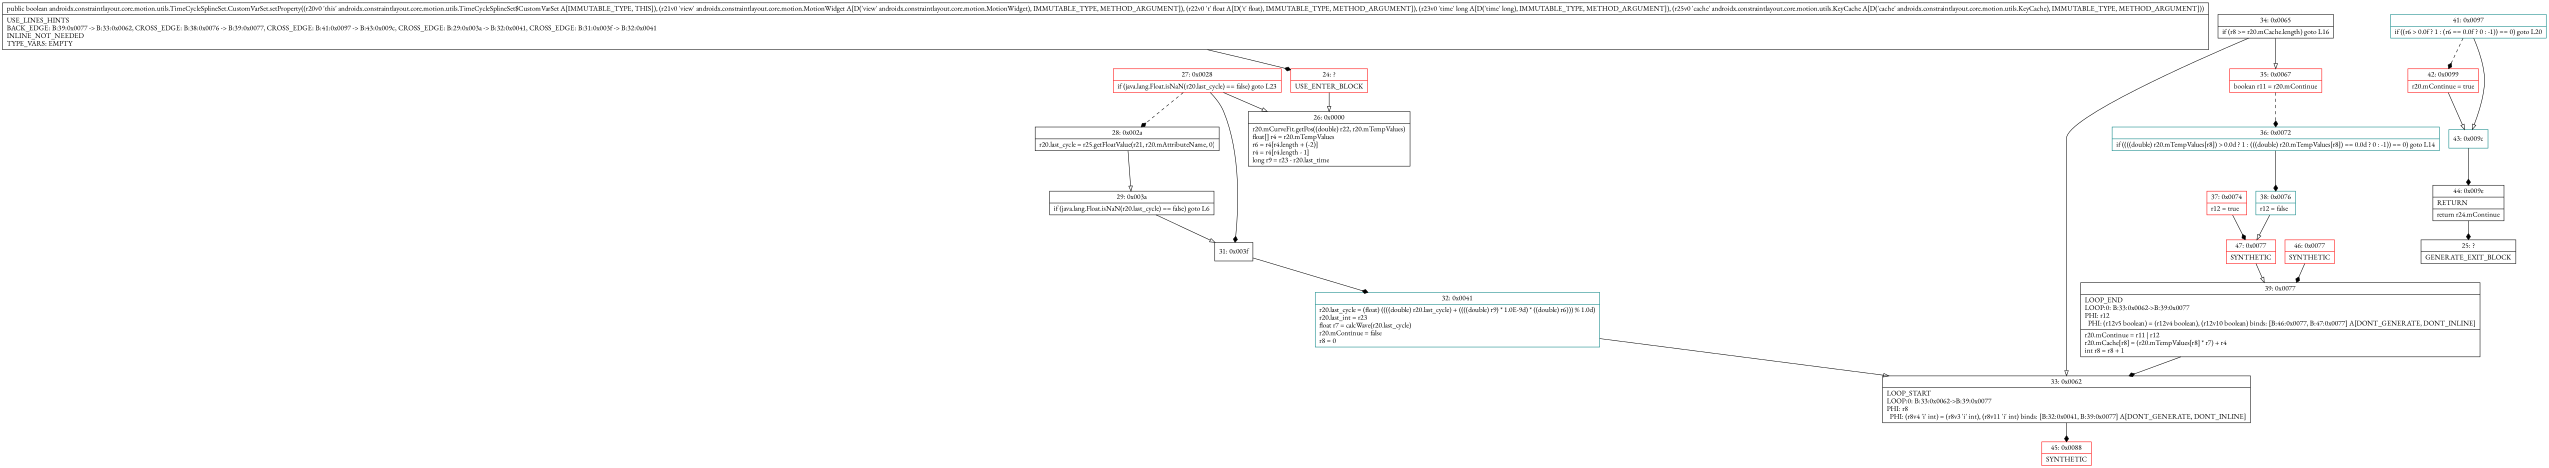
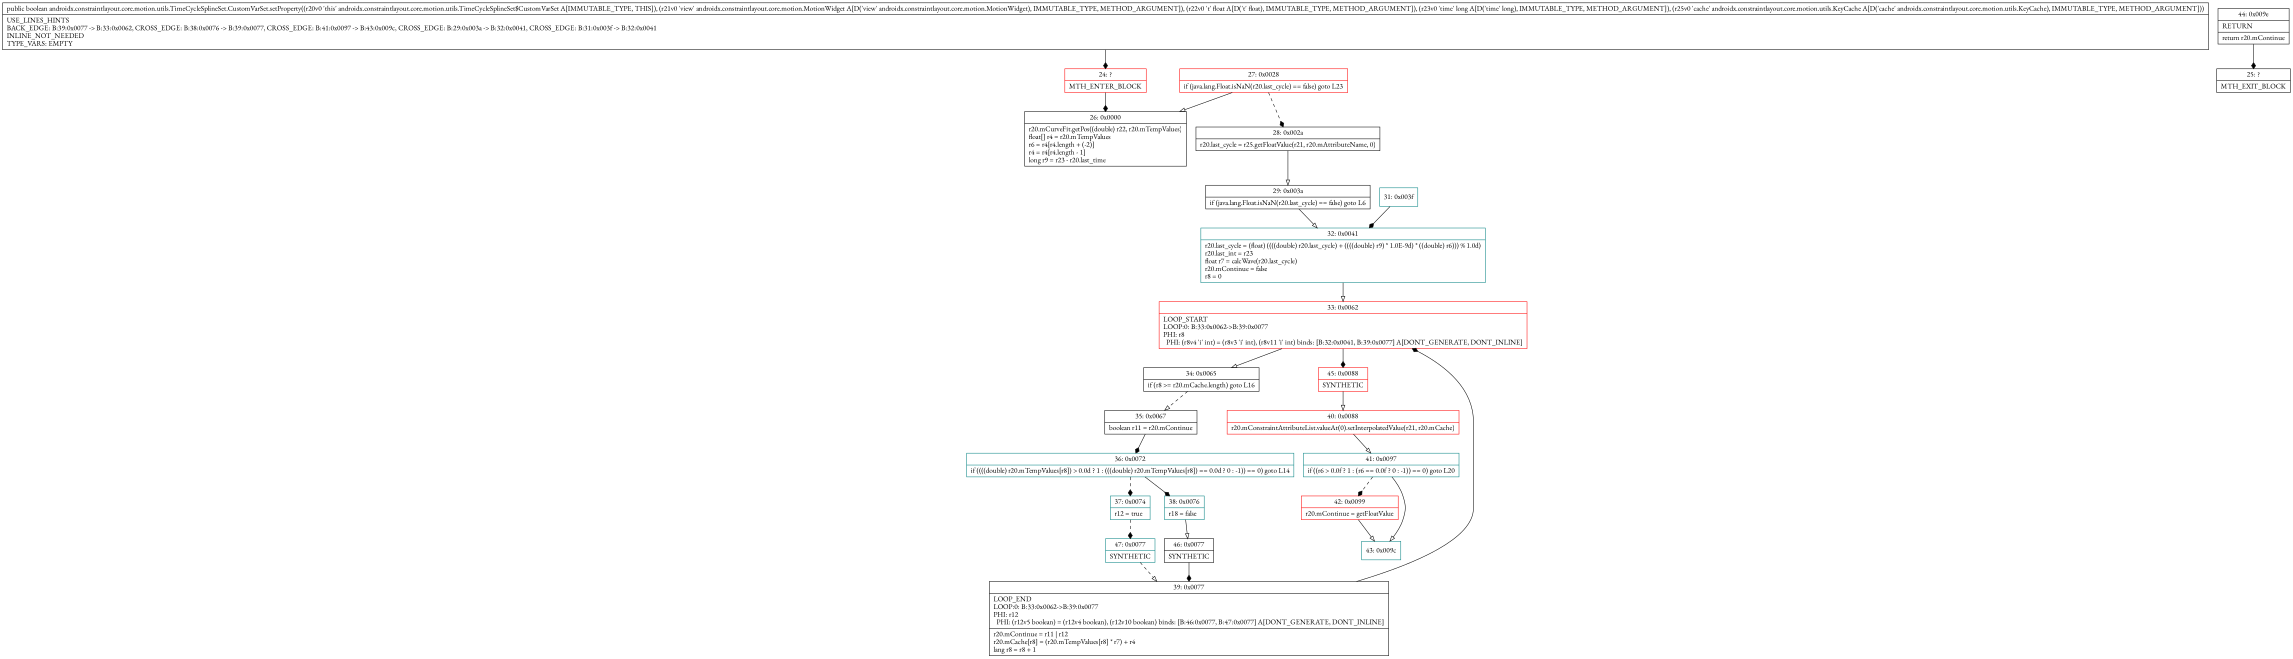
edge "34: 0x0065" -> "35: 0x0067": style solid -> dashed
node "35: 0x0067": color red -> black
node "24: ?": text "USE_ENTER_BLOCK" -> "MTH_ENTER_BLOCK"
node "42: 0x0099": text "r20.mContinue = true" -> "r20.mContinue = getFloatValue"
edge "24: ?" -> "26: 0x0000": arrowhead onormal -> diamond
edge "35: 0x0067" -> "36: 0x0072": style dashed -> solid
edge "34: 0x0065" -> "33: 0x0062": reversed
edge "27: 0x0028" -> "31: 0x003f": removed
edge "43: 0x009c" -> "44: 0x009e": removed
node "37: 0x0074": color red -> teal
node "38: 0x0076": text "r12 = false" -> "r18 = false"
node "44: 0x009e": text "return r24.mContinue" -> "return r20.mContinue"
edge "37: 0x0074" -> "47: 0x0077": style solid -> dashed
edge "38: 0x0076" -> "47: 0x0077": now "38: 0x0076" -> "46: 0x0077"
edge "29: 0x003a" -> "31: 0x003f": now "29: 0x003a" -> "32: 0x0041"
node "31: 0x003f": color black -> teal
node "47: 0x0077": color red -> teal
node "46: 0x0077": color red -> black
node "25: ?": text "GENERATE_EXIT_BLOCK" -> "MTH_EXIT_BLOCK"
edge "47: 0x0077" -> "39: 0x0077": style solid -> dashed
node "39: 0x0077": text "int r8 = r8 + 1" -> "lang r8 = r8 + 1"
node "33: 0x0062": color black -> red
node "40: 0x0088": added
edge "36: 0x0072" -> "37: 0x0074": added
